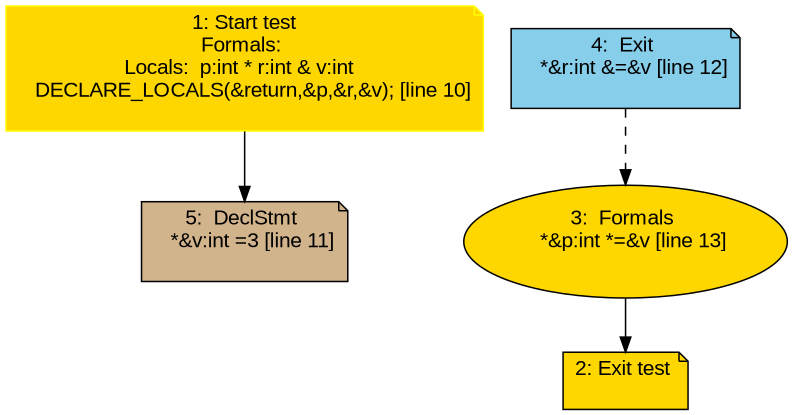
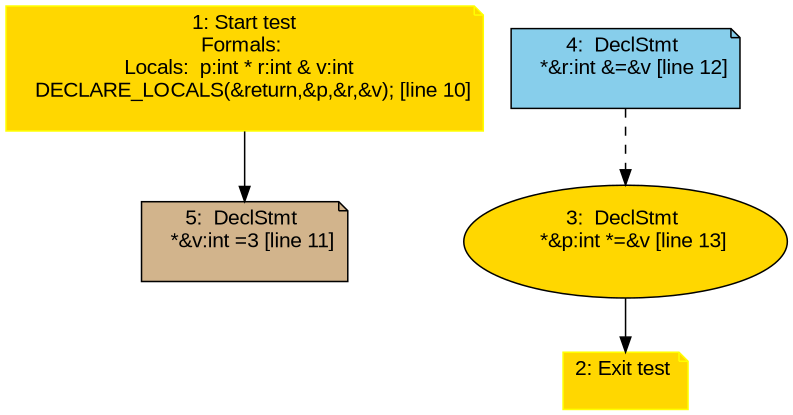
node "4:  Exit *&r:int &=&v [line 12]": label "4:  Exit *&r:int &=&v [line 12]" -> "4:  DeclStmt *&r:int &=&v [line 12]"
node "3:  Formals *&p:int *=&v [line 13]": label "3:  Formals *&p:int *=&v [line 13]" -> "3:  DeclStmt *&p:int *=&v [line 13]"
node "2: Exit test": color black -> yellow
